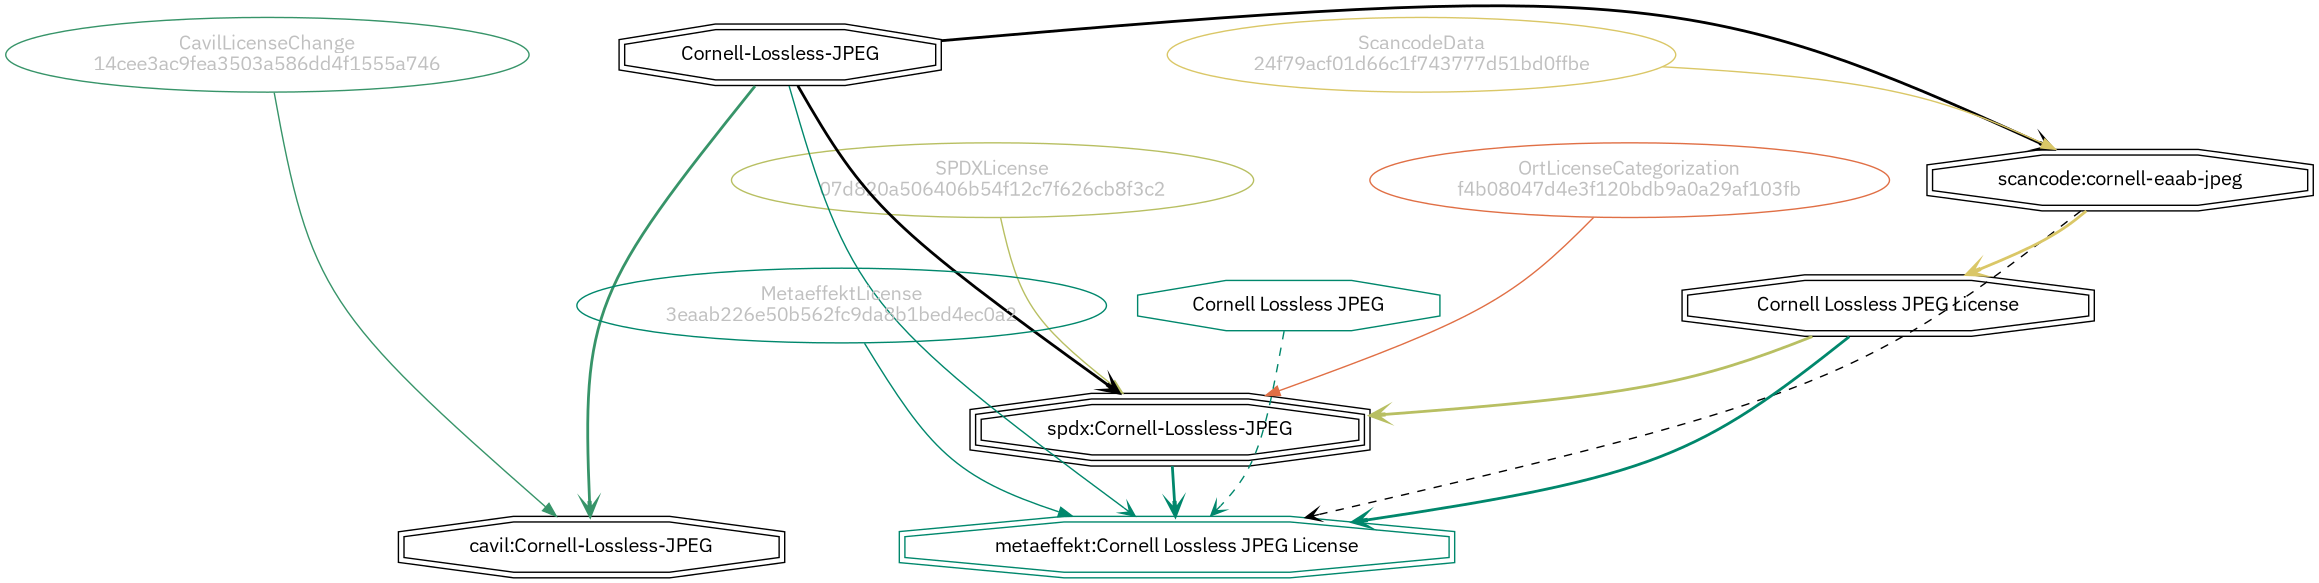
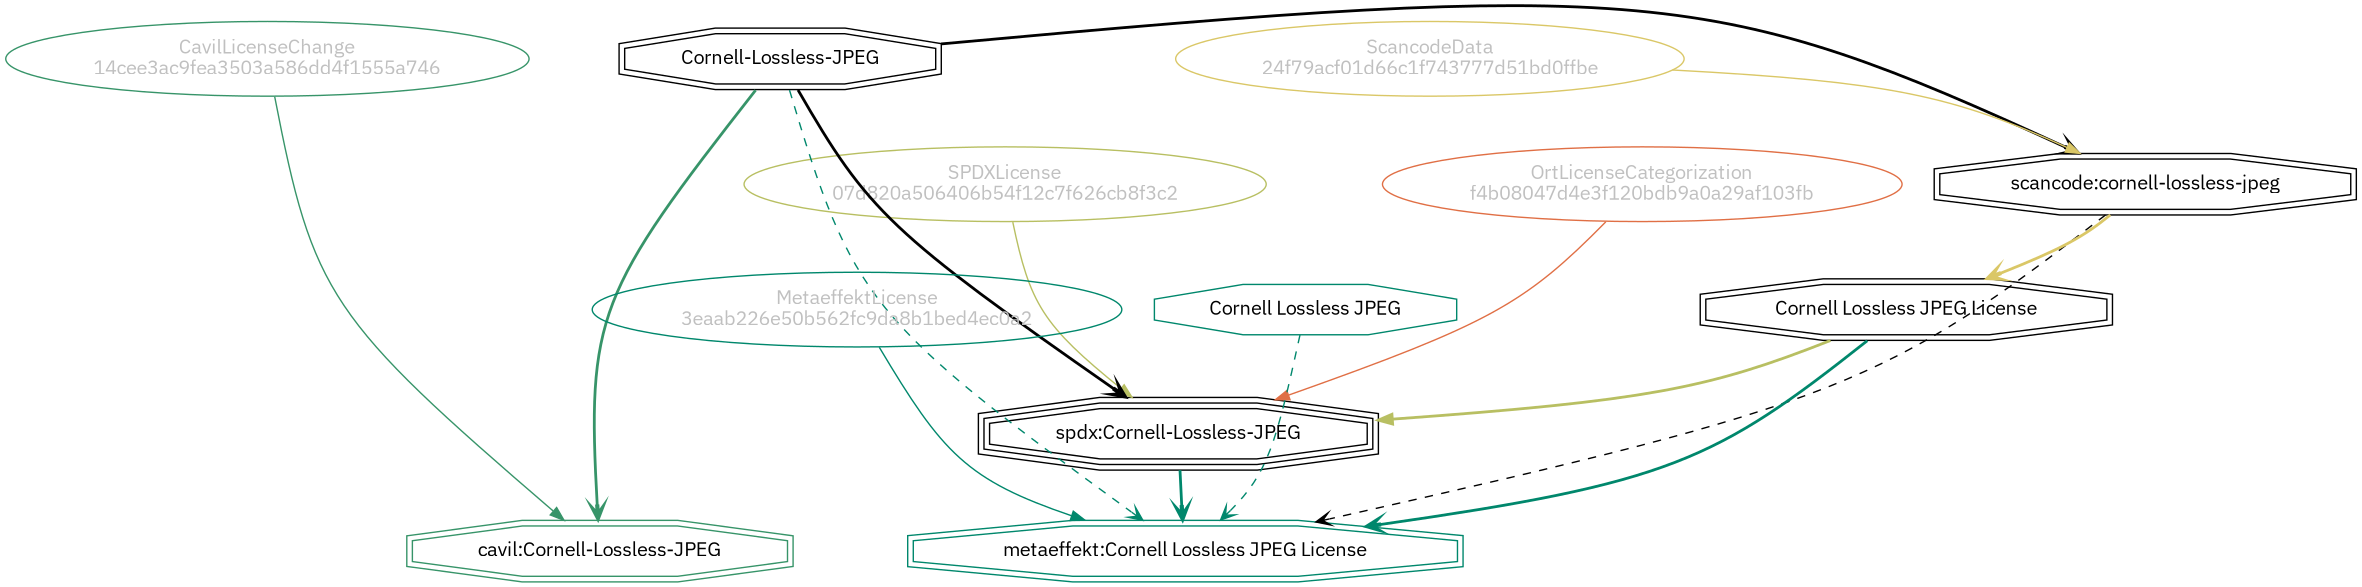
node "scancode:cornell-eaab-jpeg": label "scancode:cornell-eaab-jpeg" -> "scancode:cornell-lossless-jpeg"
edge "Cornell-Lossless-JPEG" -> "metaeffekt:Cornell Lossless JPEG License": style solid -> dashed
edge "Cornell Lossless JPEG License" -> "spdx:Cornell-Lossless-JPEG": arrowhead vee -> normal
node "cavil:Cornell-Lossless-JPEG": color black -> #379469
